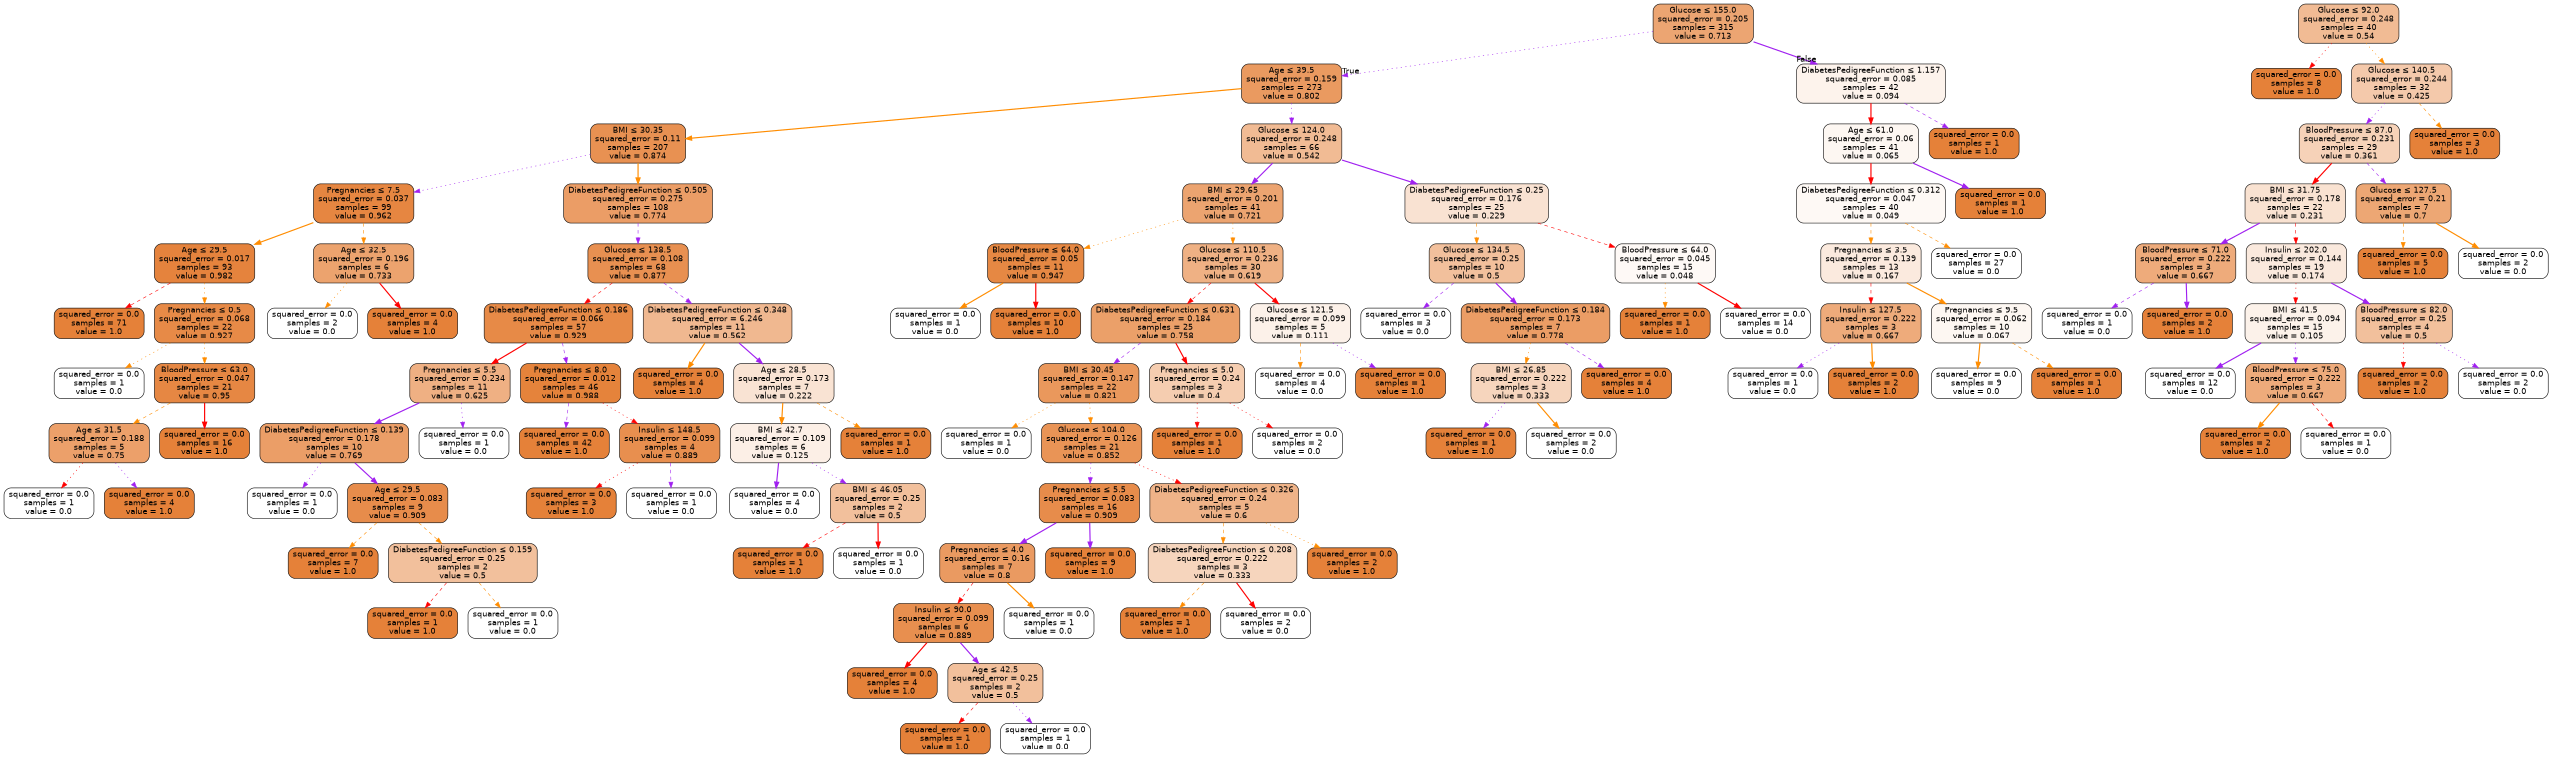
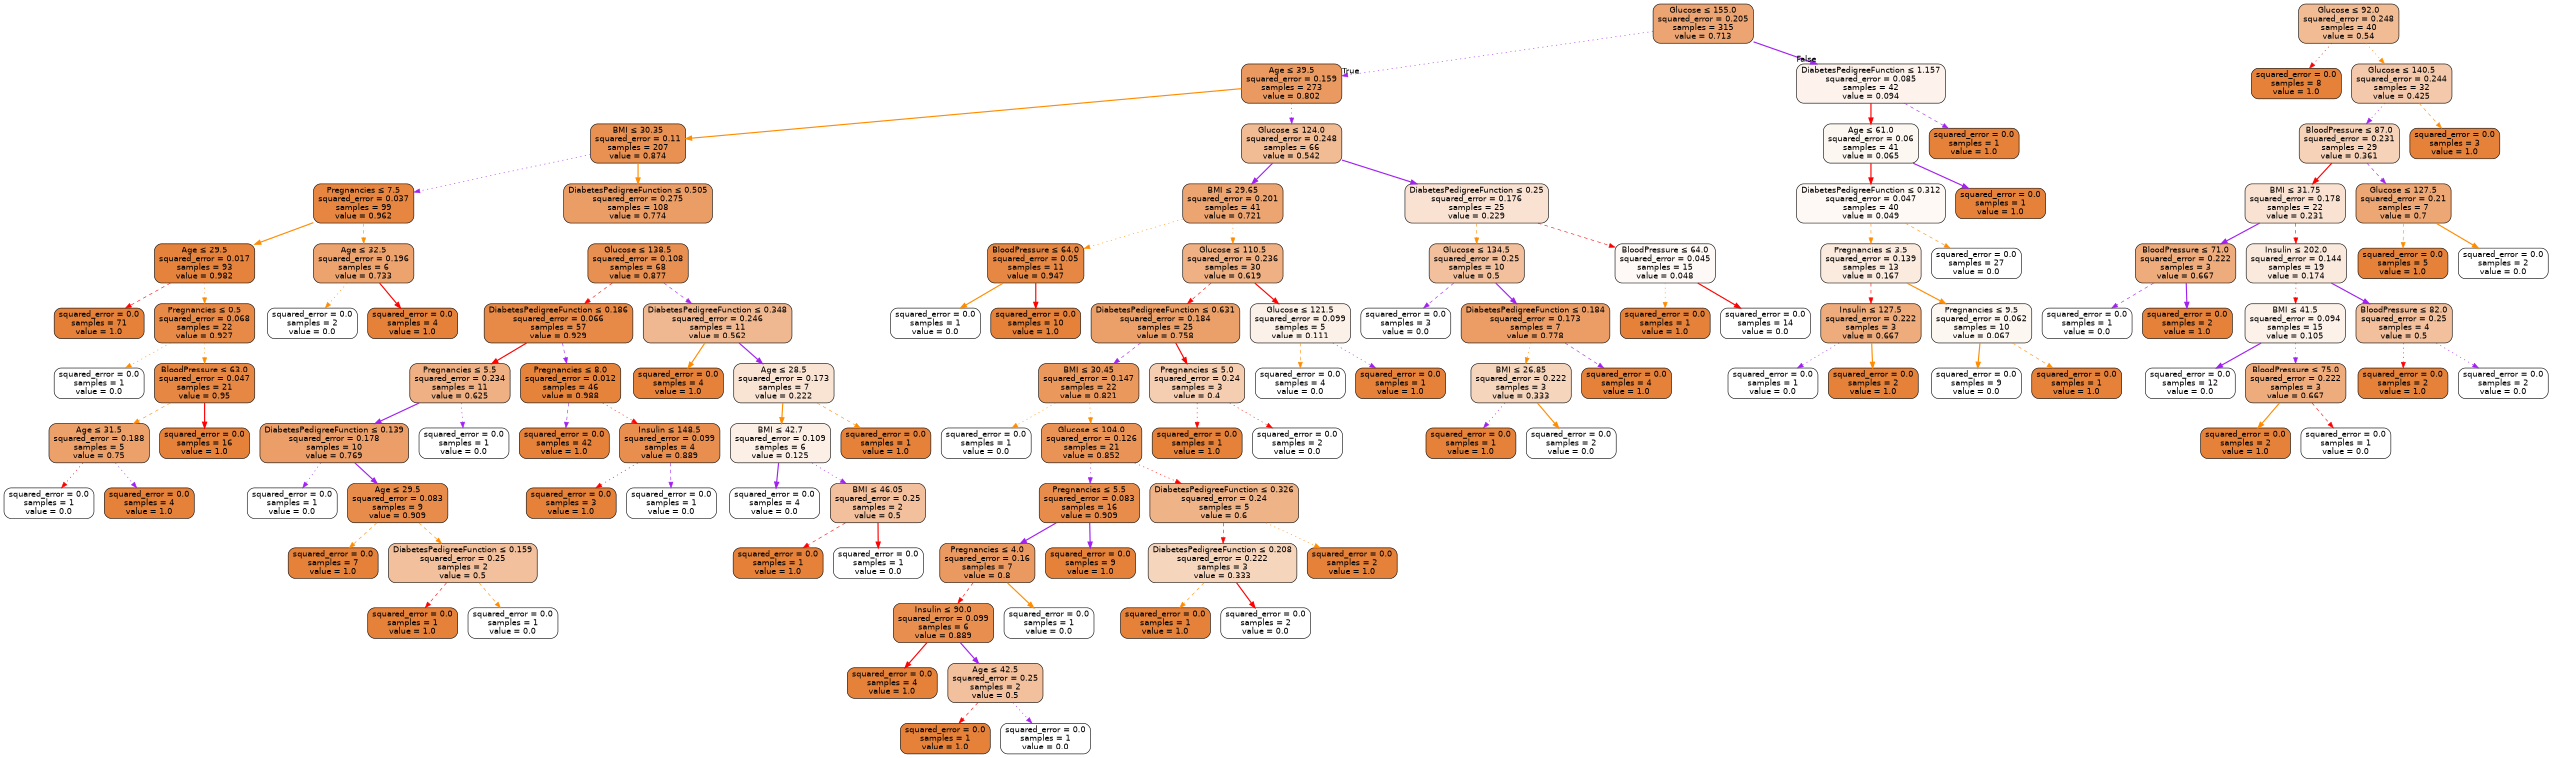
edge "DiabetesPedigreeFunction ≤ 0.505" -> "Glucose ≤ 138.5": removed
node "DiabetesPedigreeFunction ≤ 0.348": text "squared_error = 6.246" -> "squared_error = 0.246"
edge "DiabetesPedigreeFunction ≤ 0.326" -> "DiabetesPedigreeFunction ≤ 0.208": color darkorange -> red
